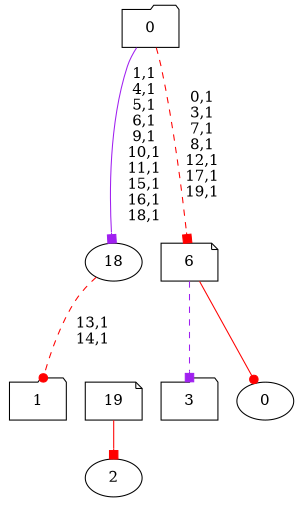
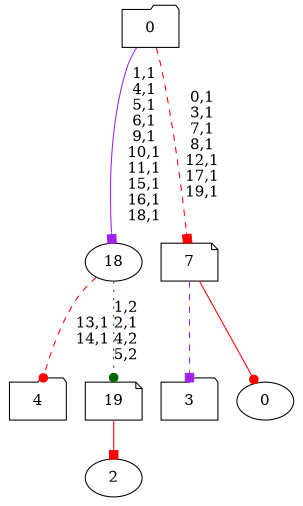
node "6": label "6" -> "7"
edge "18" -> "19": added, label "1,2 2,1 4,2 5,2"
node "1": label "1" -> "4"
